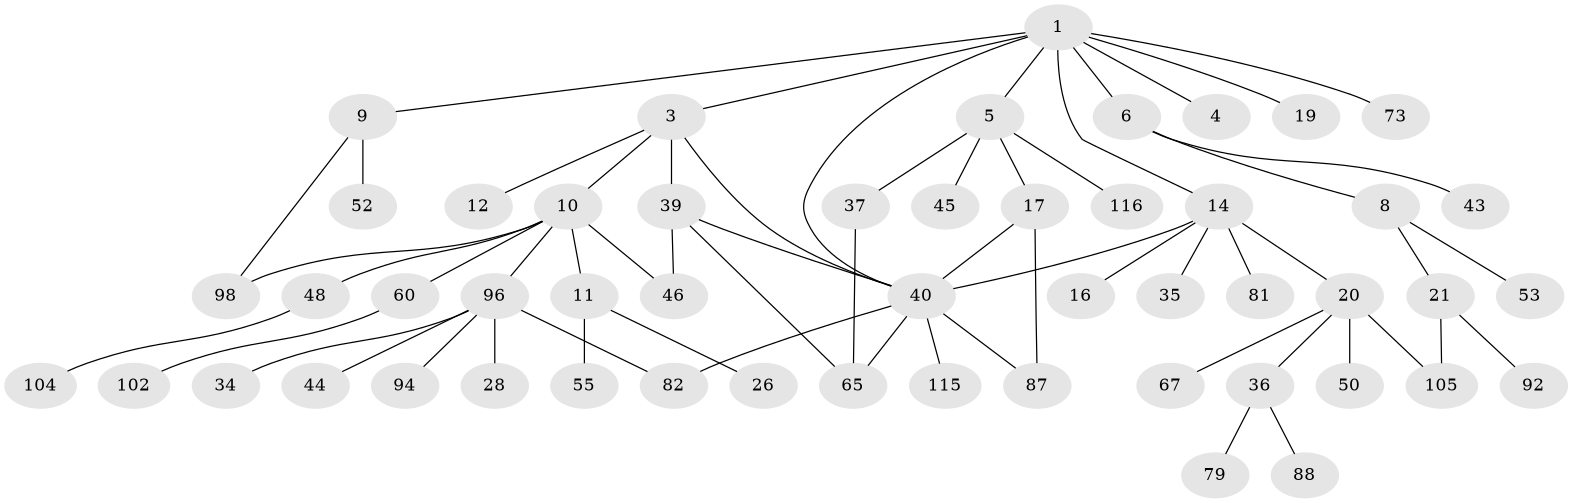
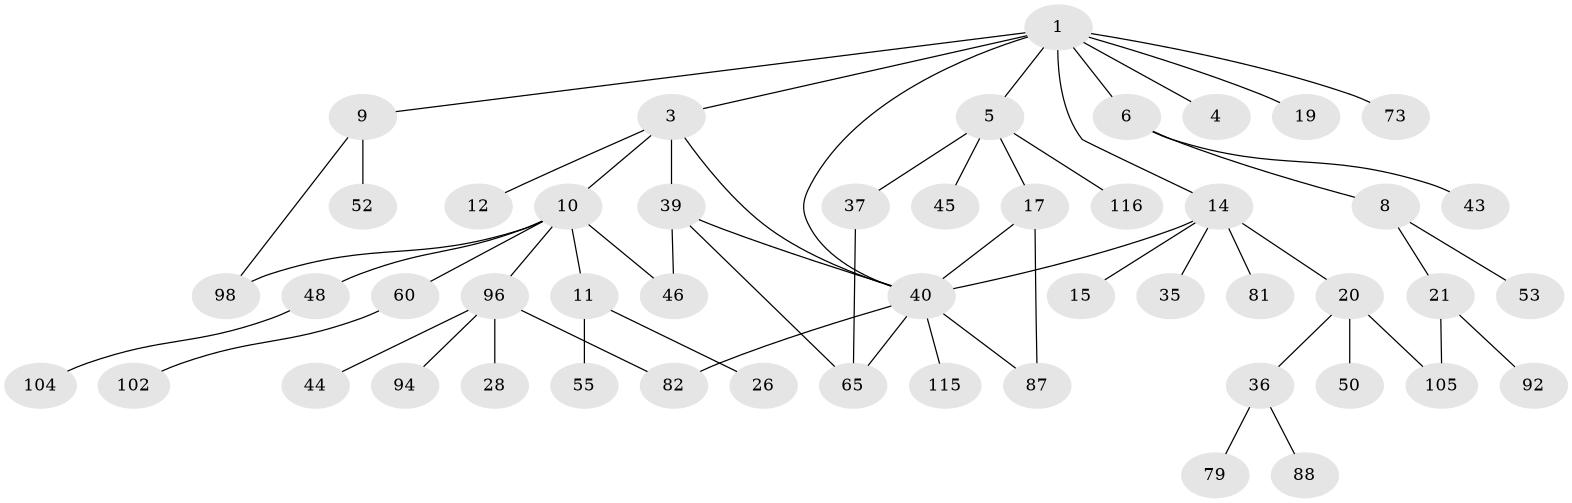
node "16": label "16" -> "15"
node "34": removed
node "67": removed
